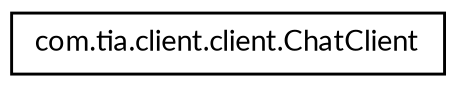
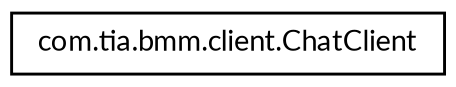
node "com.tia.client.client.ChatClient": label "com.tia.client.client.ChatClient" -> "com.tia.bmm.client.ChatClient"
